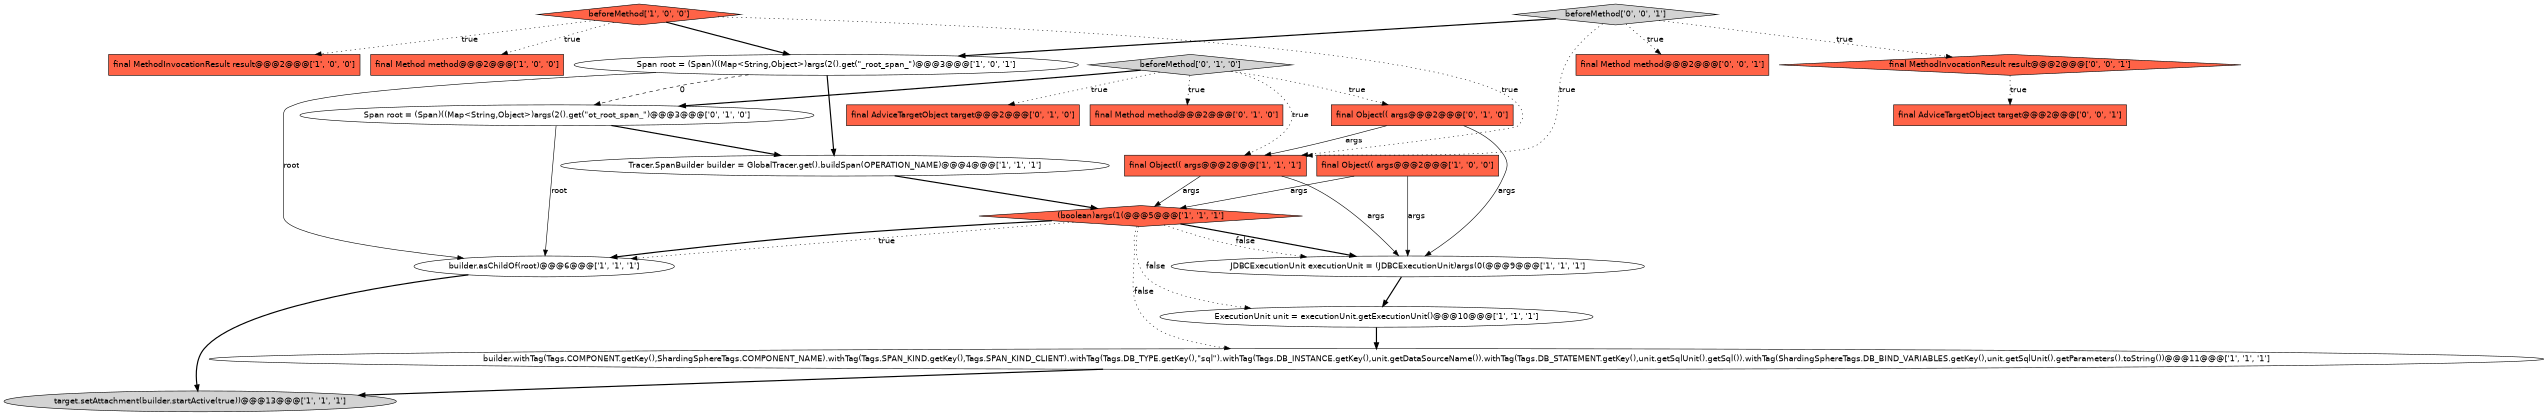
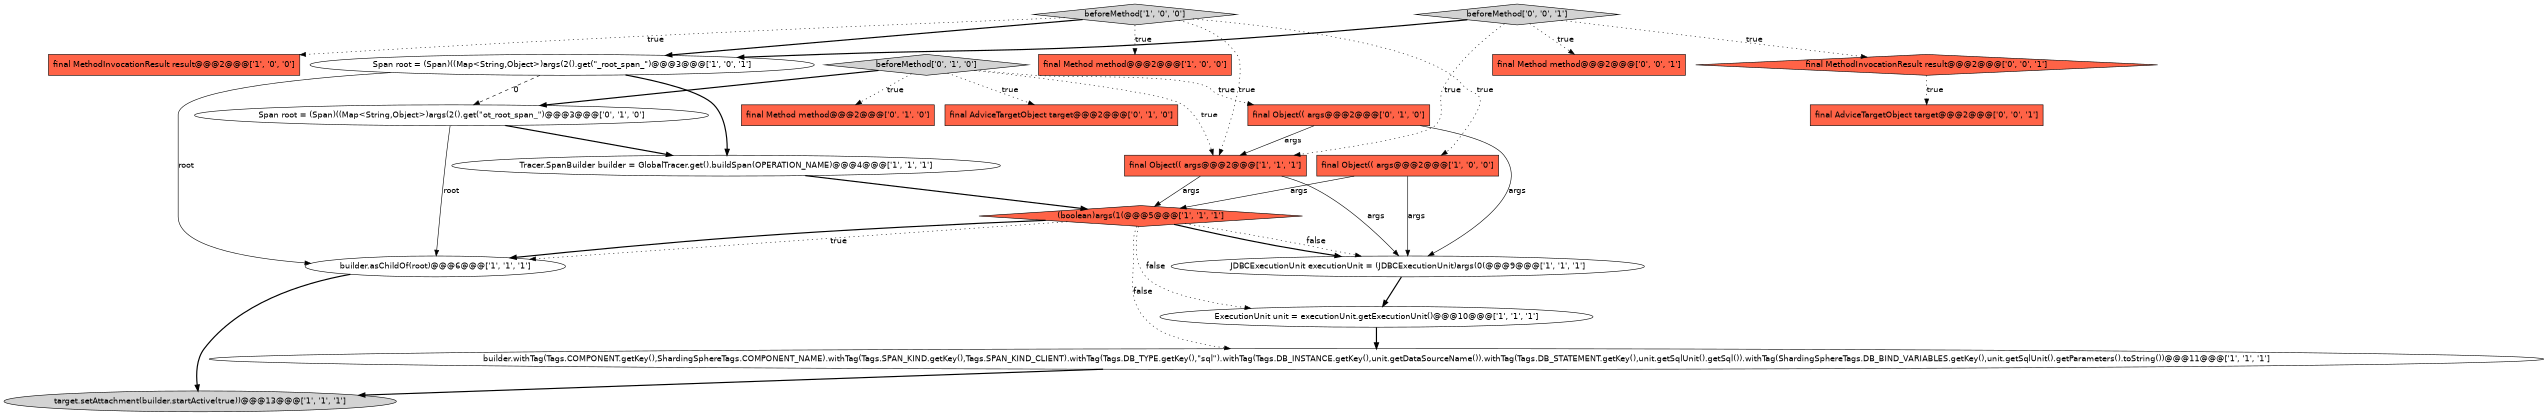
node "beforeMethod['1', '0', '0']": fillcolor tomato -> lightgray
edge "beforeMethod['1', '0', '0']" -> "final Object(( args@@@2@@@['1', '0', '0']": added, label "true"
